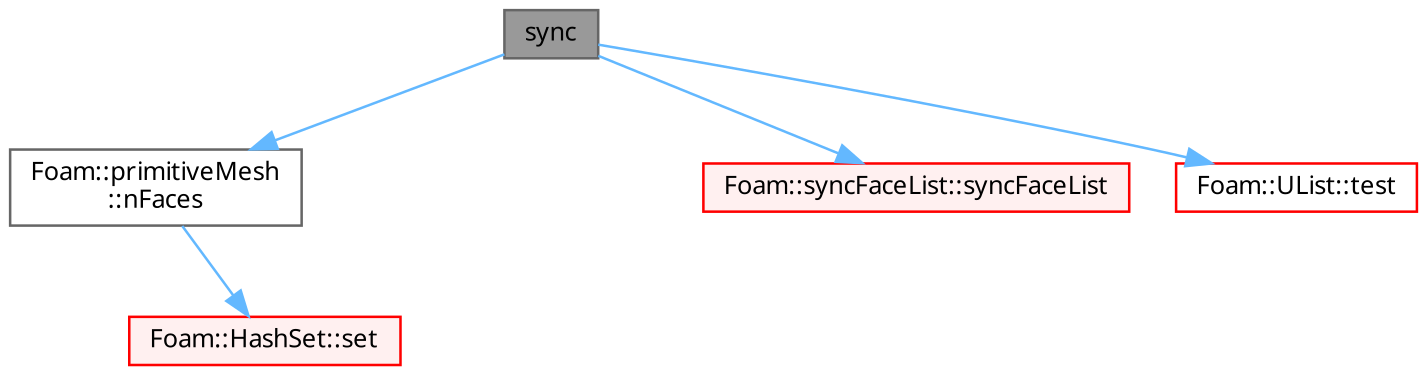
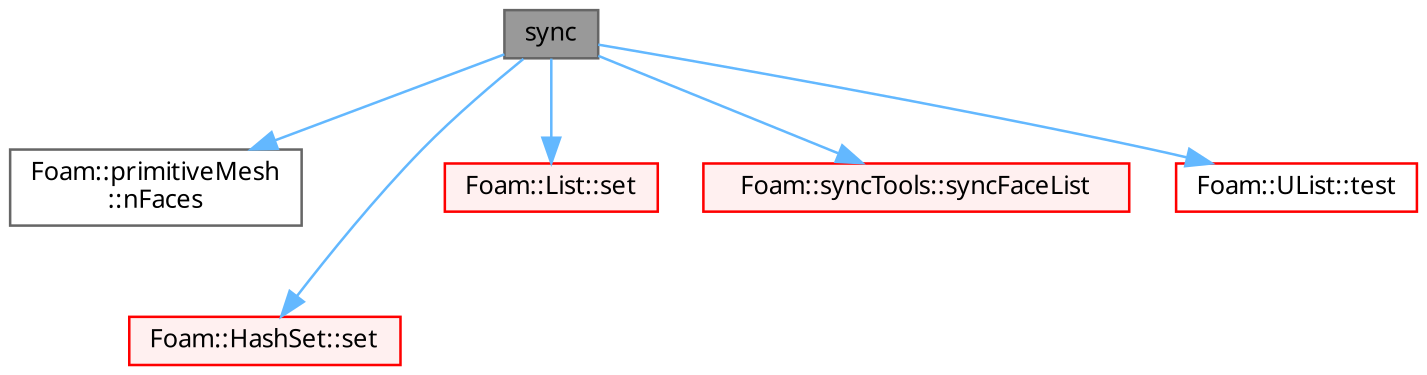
node "Foam::List::set": added
node "Foam::syncFaceList::syncFaceList": label "Foam::syncFaceList::syncFaceList" -> "Foam::syncTools::syncFaceList"
edge "Foam::primitiveMesh ::nFaces" -> "Foam::HashSet::set": now "sync" -> "Foam::HashSet::set"
